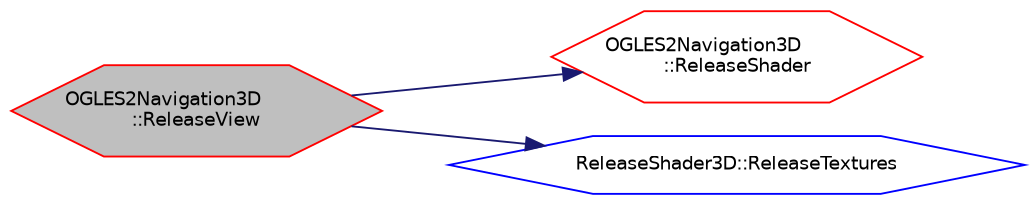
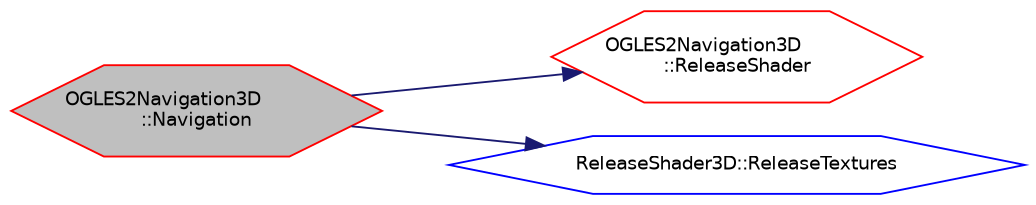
node "OGLES2Navigation3D ::ReleaseView": label "OGLES2Navigation3D ::ReleaseView" -> "OGLES2Navigation3D ::Navigation"
